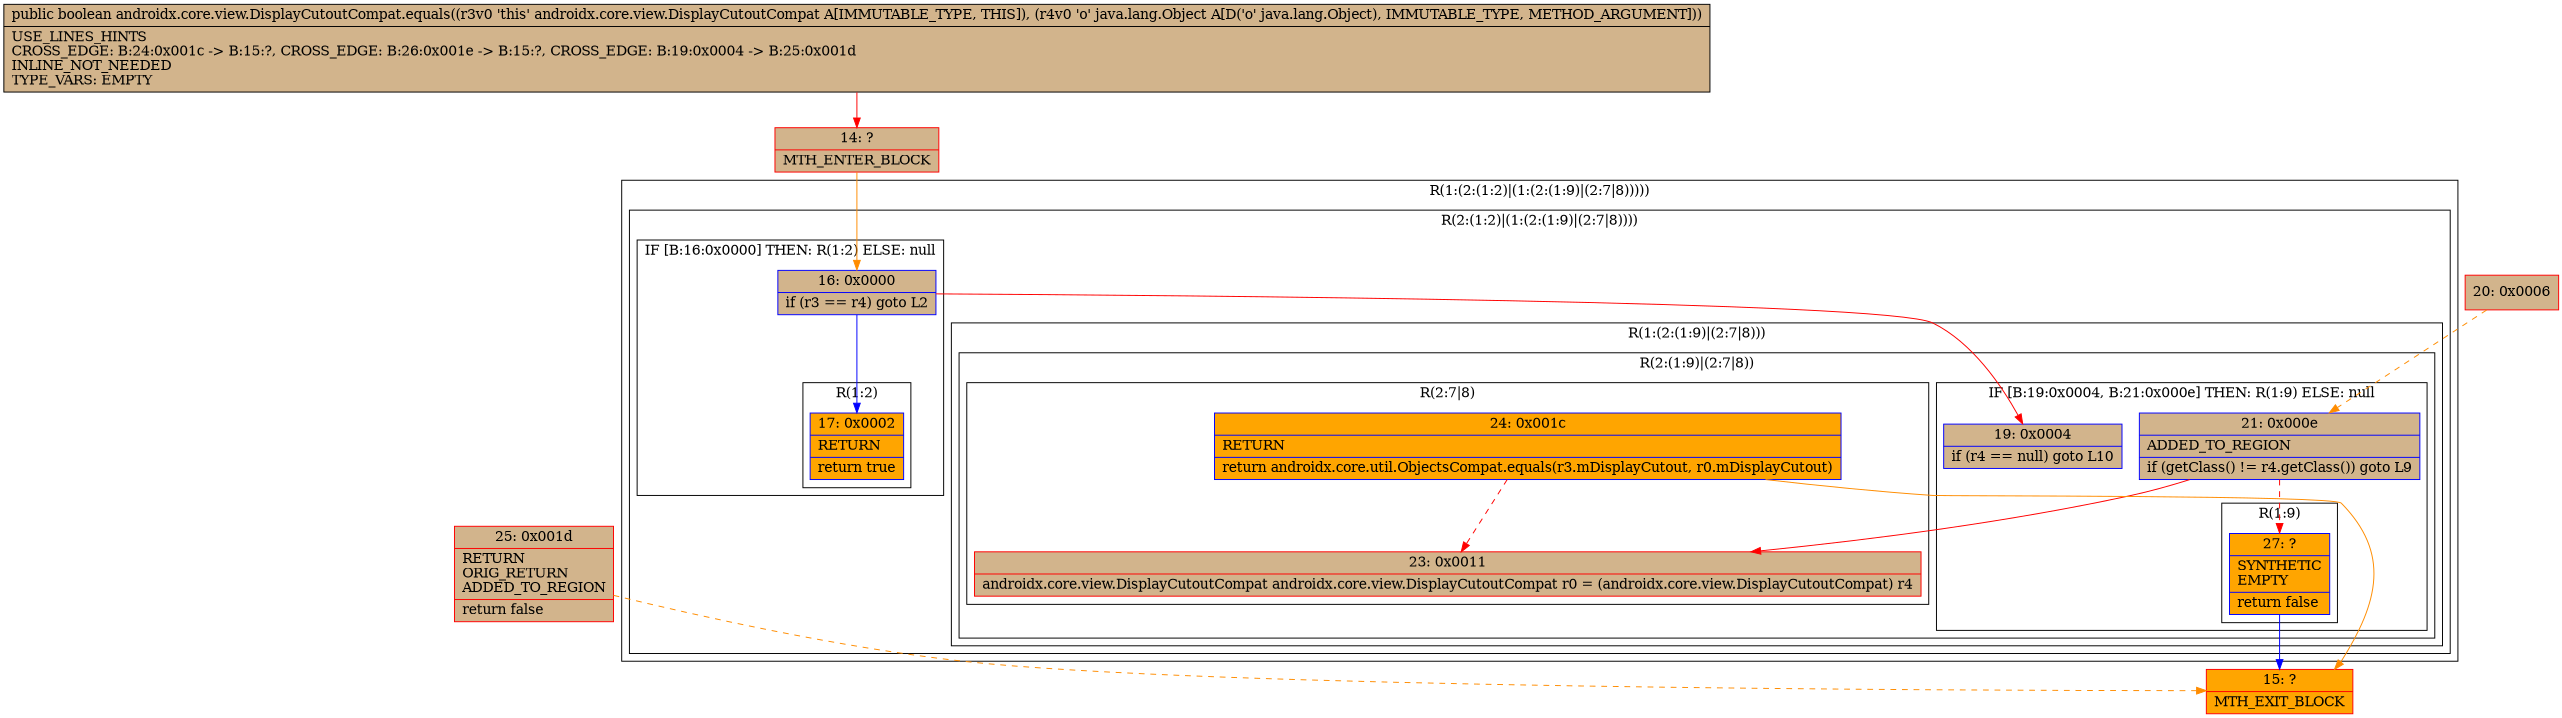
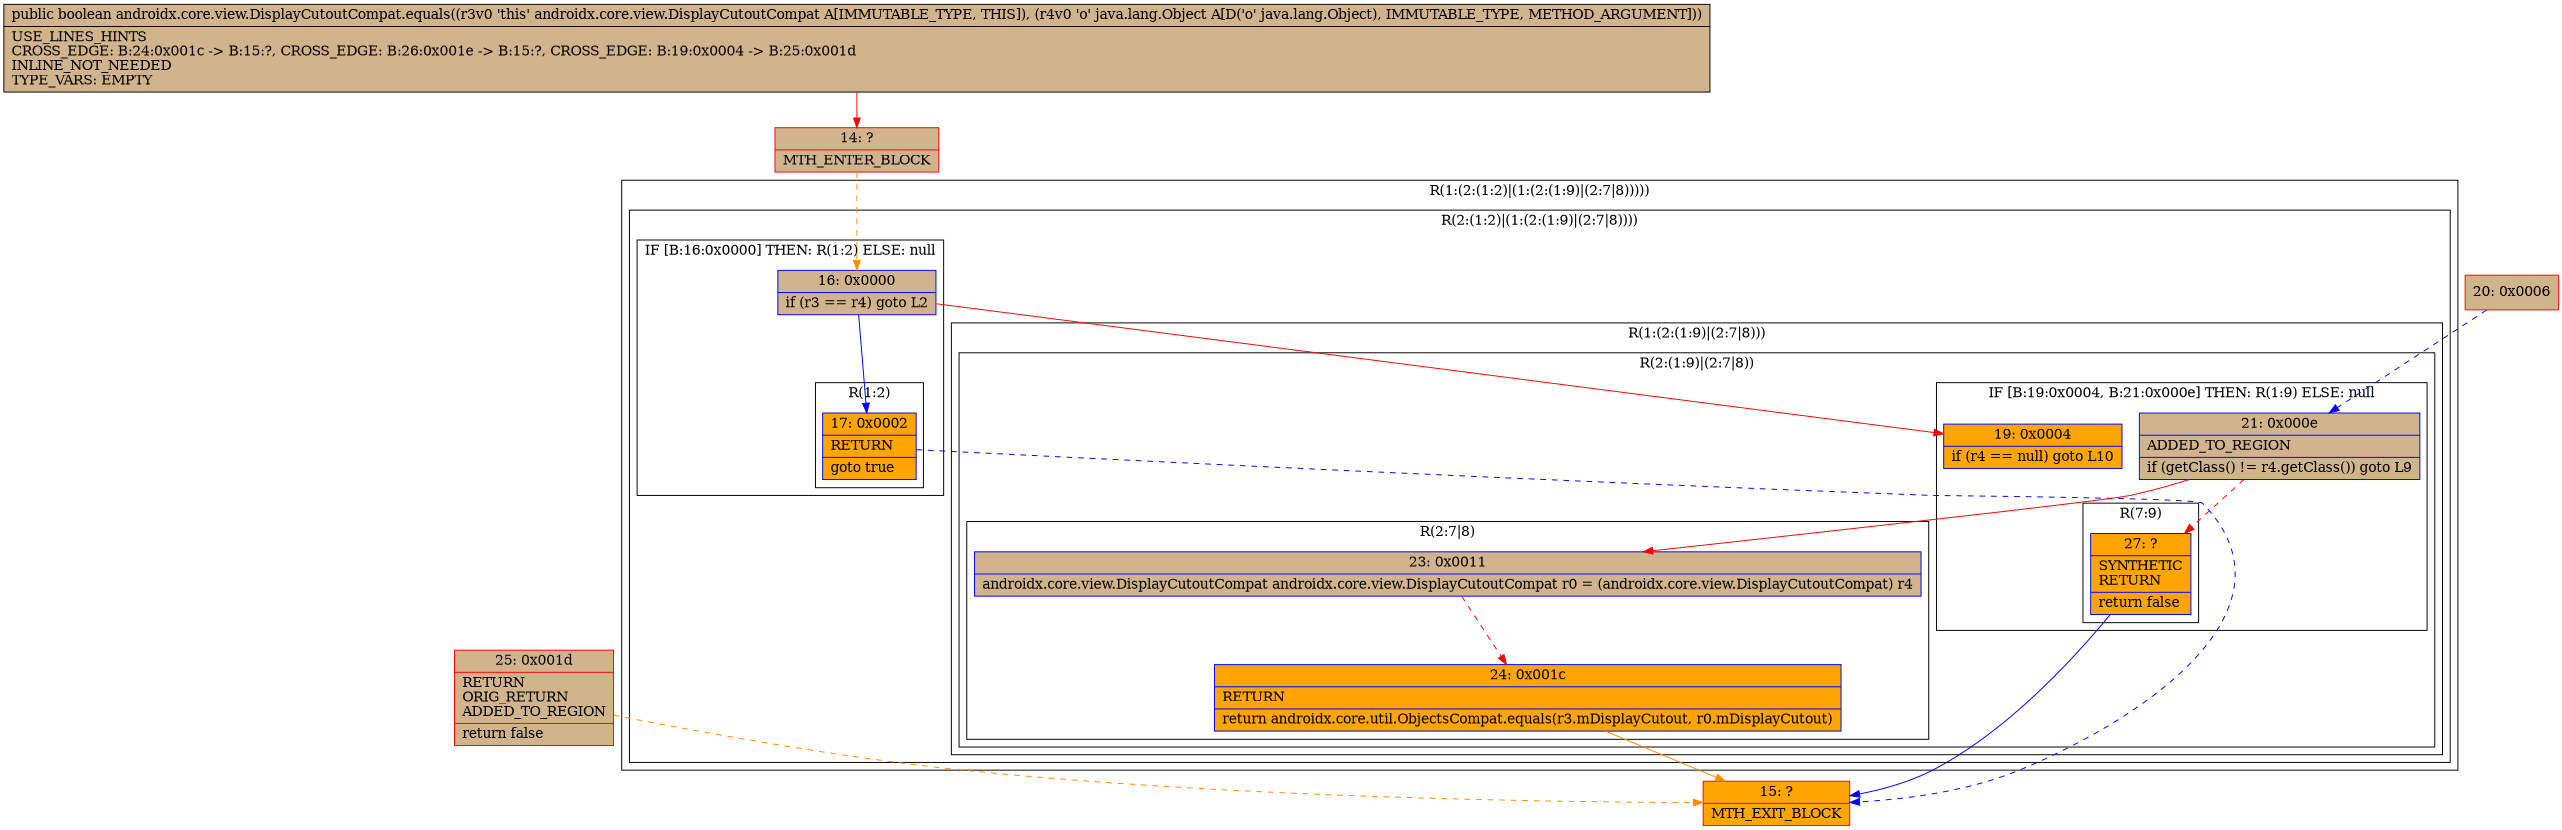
edge "14: ?" -> "16: 0x0000": style solid -> dashed
edge "20: 0x0006" -> "21: 0x000e": color darkorange -> blue
node "19: 0x0004": fillcolor tan -> orange
node "17: 0x0002": text "return true" -> "goto true"
edge "17: 0x0002" -> "15: ?": added
edge "24: 0x001c" -> "23: 0x0011": reversed
cluster "R(1:9)": label "R(1:9)" -> "R(7:9)"
node "23: 0x0011": color red -> blue
node "27: ?": text "EMPTY" -> "RETURN"
